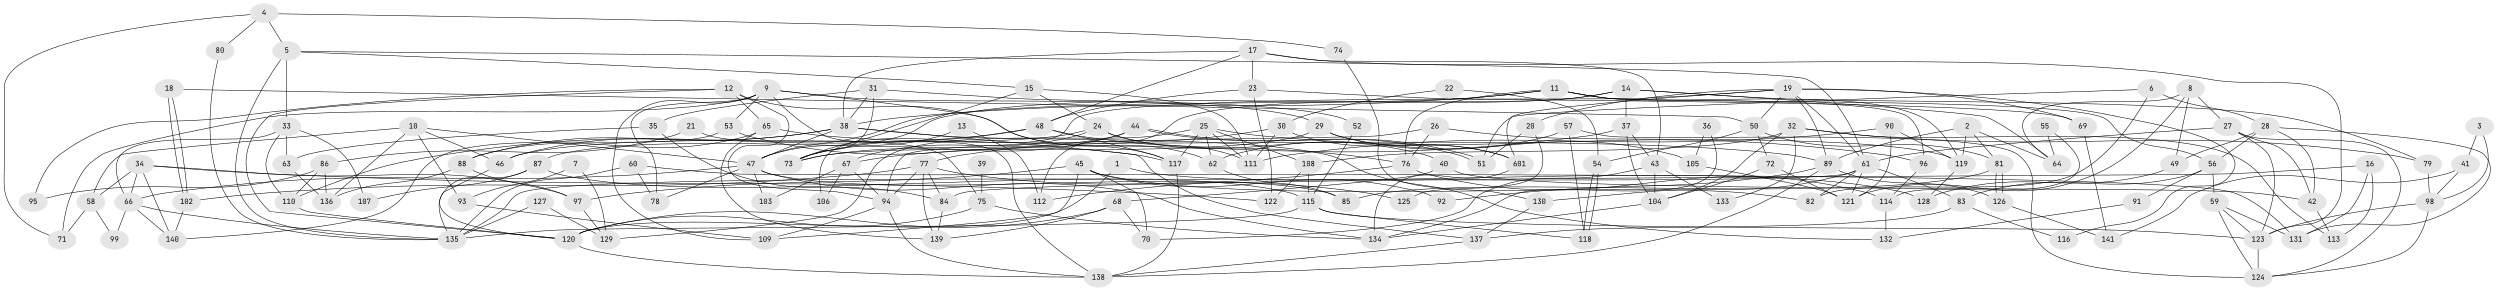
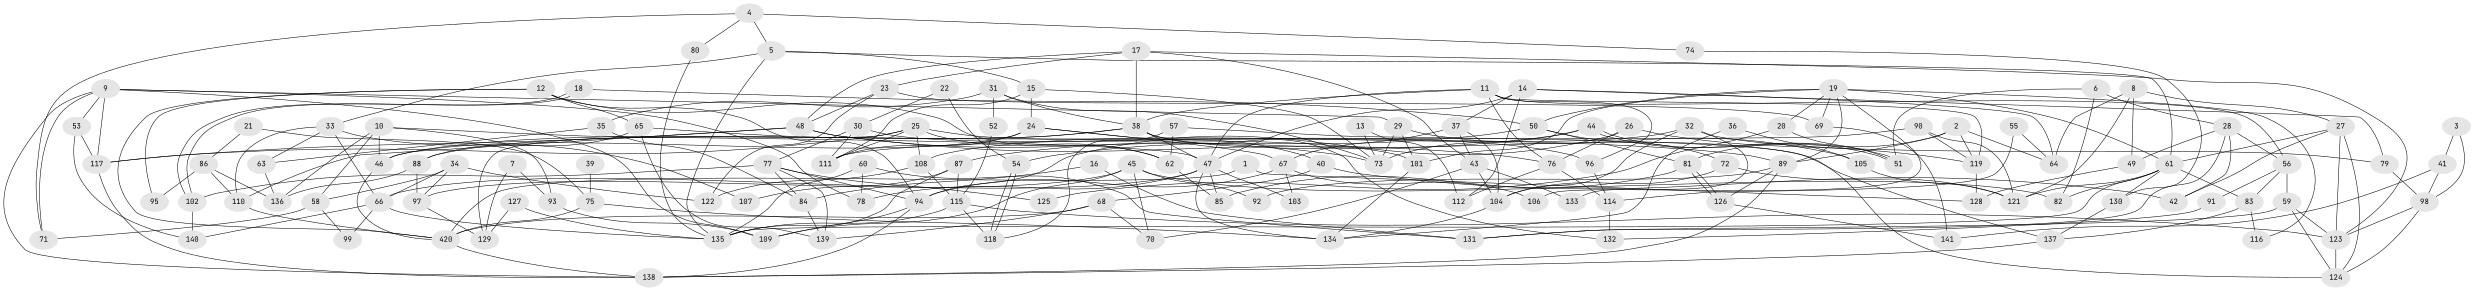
node "601": label "601" -> "101"
edge "34" -- "140": removed
node "120": label "120" -> "420"
node "113": removed
